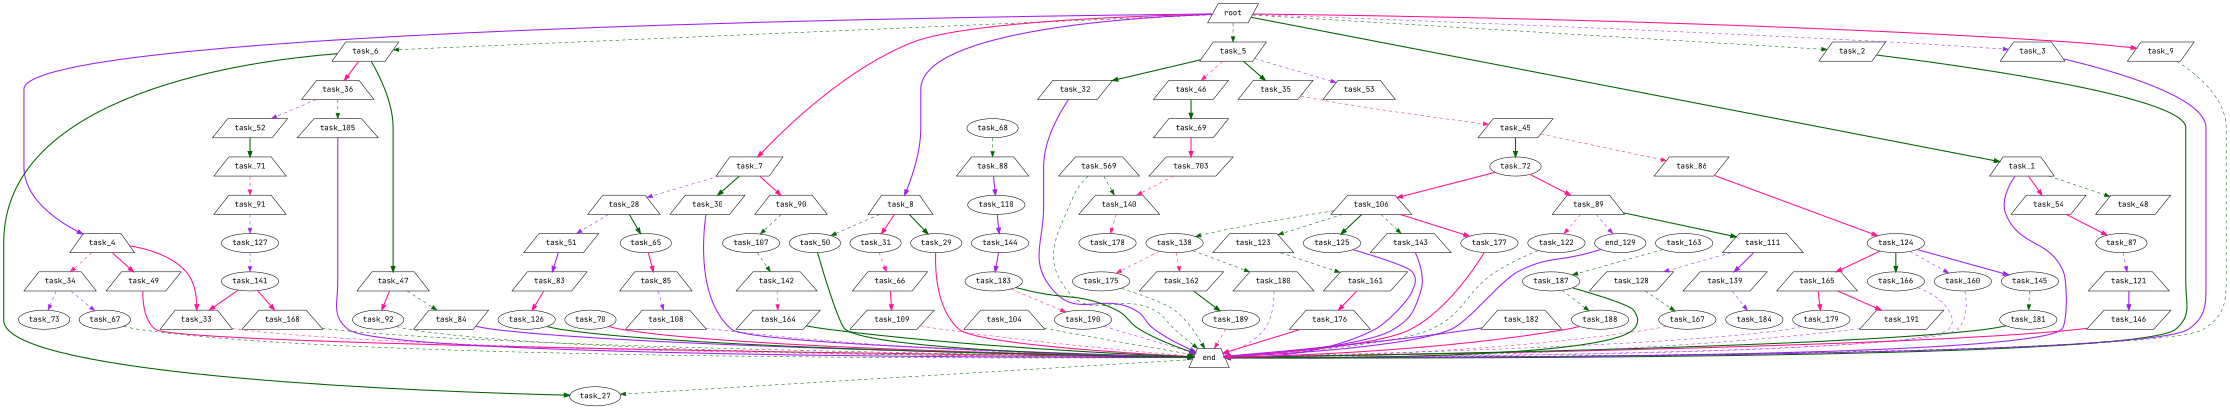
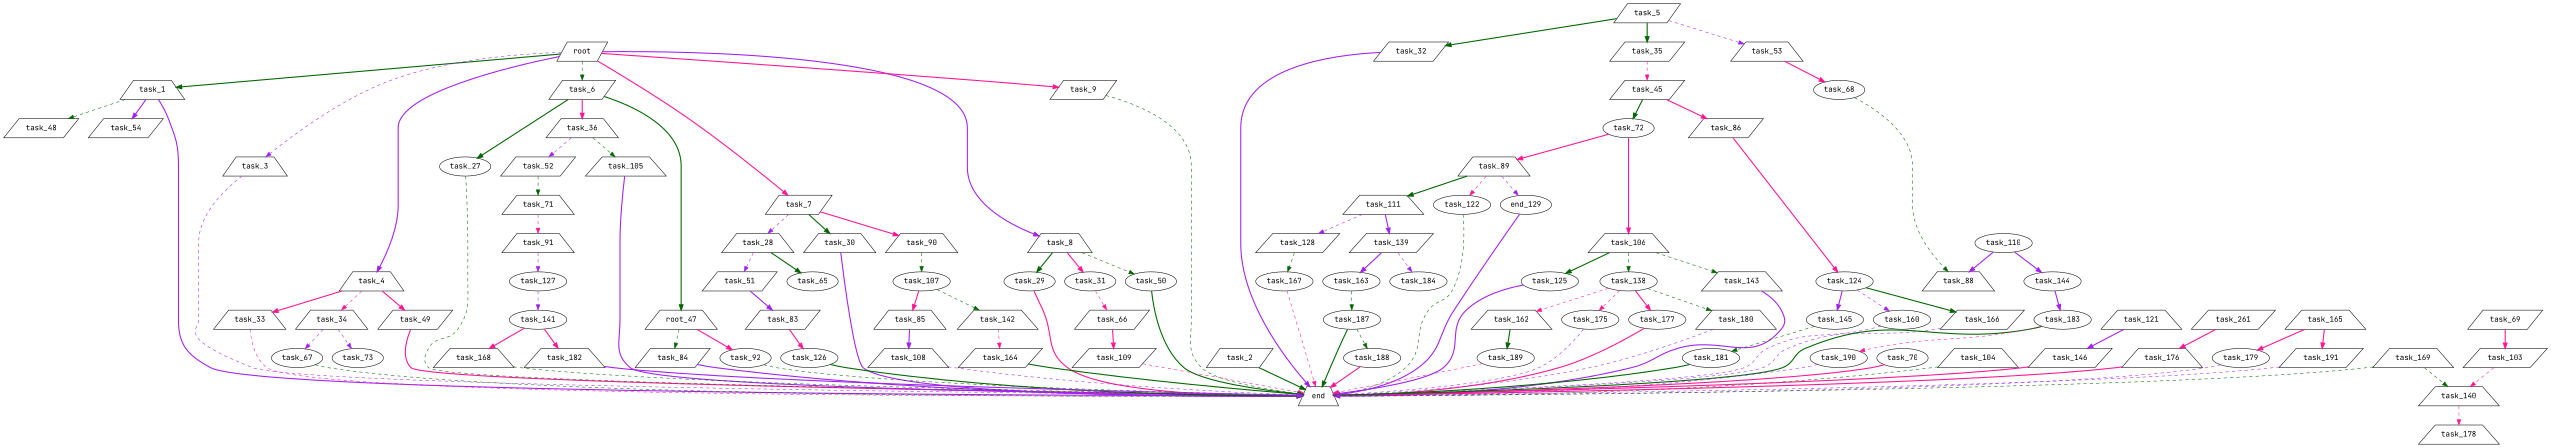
edge "root" -> "task_5": removed
edge "root" -> "task_2": removed
edge "task_53" -> "task_68": added
node "task_46": removed
edge "task_52" -> "task_71": style bold -> dashed
edge "task_45" -> "task_86": style dashed -> bold
node "task_569": label "task_569" -> "task_169"
node "task_703": label "task_703" -> "task_103"
edge "task_88" -> "task_110": reversed
edge "task_1" -> "task_54": color deeppink -> purple
node "task_30": shape parallelogram -> trapezium
edge "task_106" -> "task_177": now "task_138" -> "task_177"
node "task_178": shape ellipse -> trapezium
node "task_123": removed
node "task_87": removed
edge "task_65" -> "task_85": now "task_107" -> "task_85"
edge "task_124" -> "task_165": removed
edge "task_139" -> "task_163": added
node "task_47": label "task_47" -> "root_47"
node "task_162": shape parallelogram -> trapezium
node "task_161": label "task_161" -> "task_261"
node "task_166": shape ellipse -> parallelogram
edge "task_85" -> "task_108": style dashed -> bold
edge "task_141" -> "task_33": now "task_141" -> "task_182"
edge "task_175" -> "end": color darkgreen -> purple
edge "task_3" -> "end": style bold -> dashed
edge "end" -> "task_27": reversed
